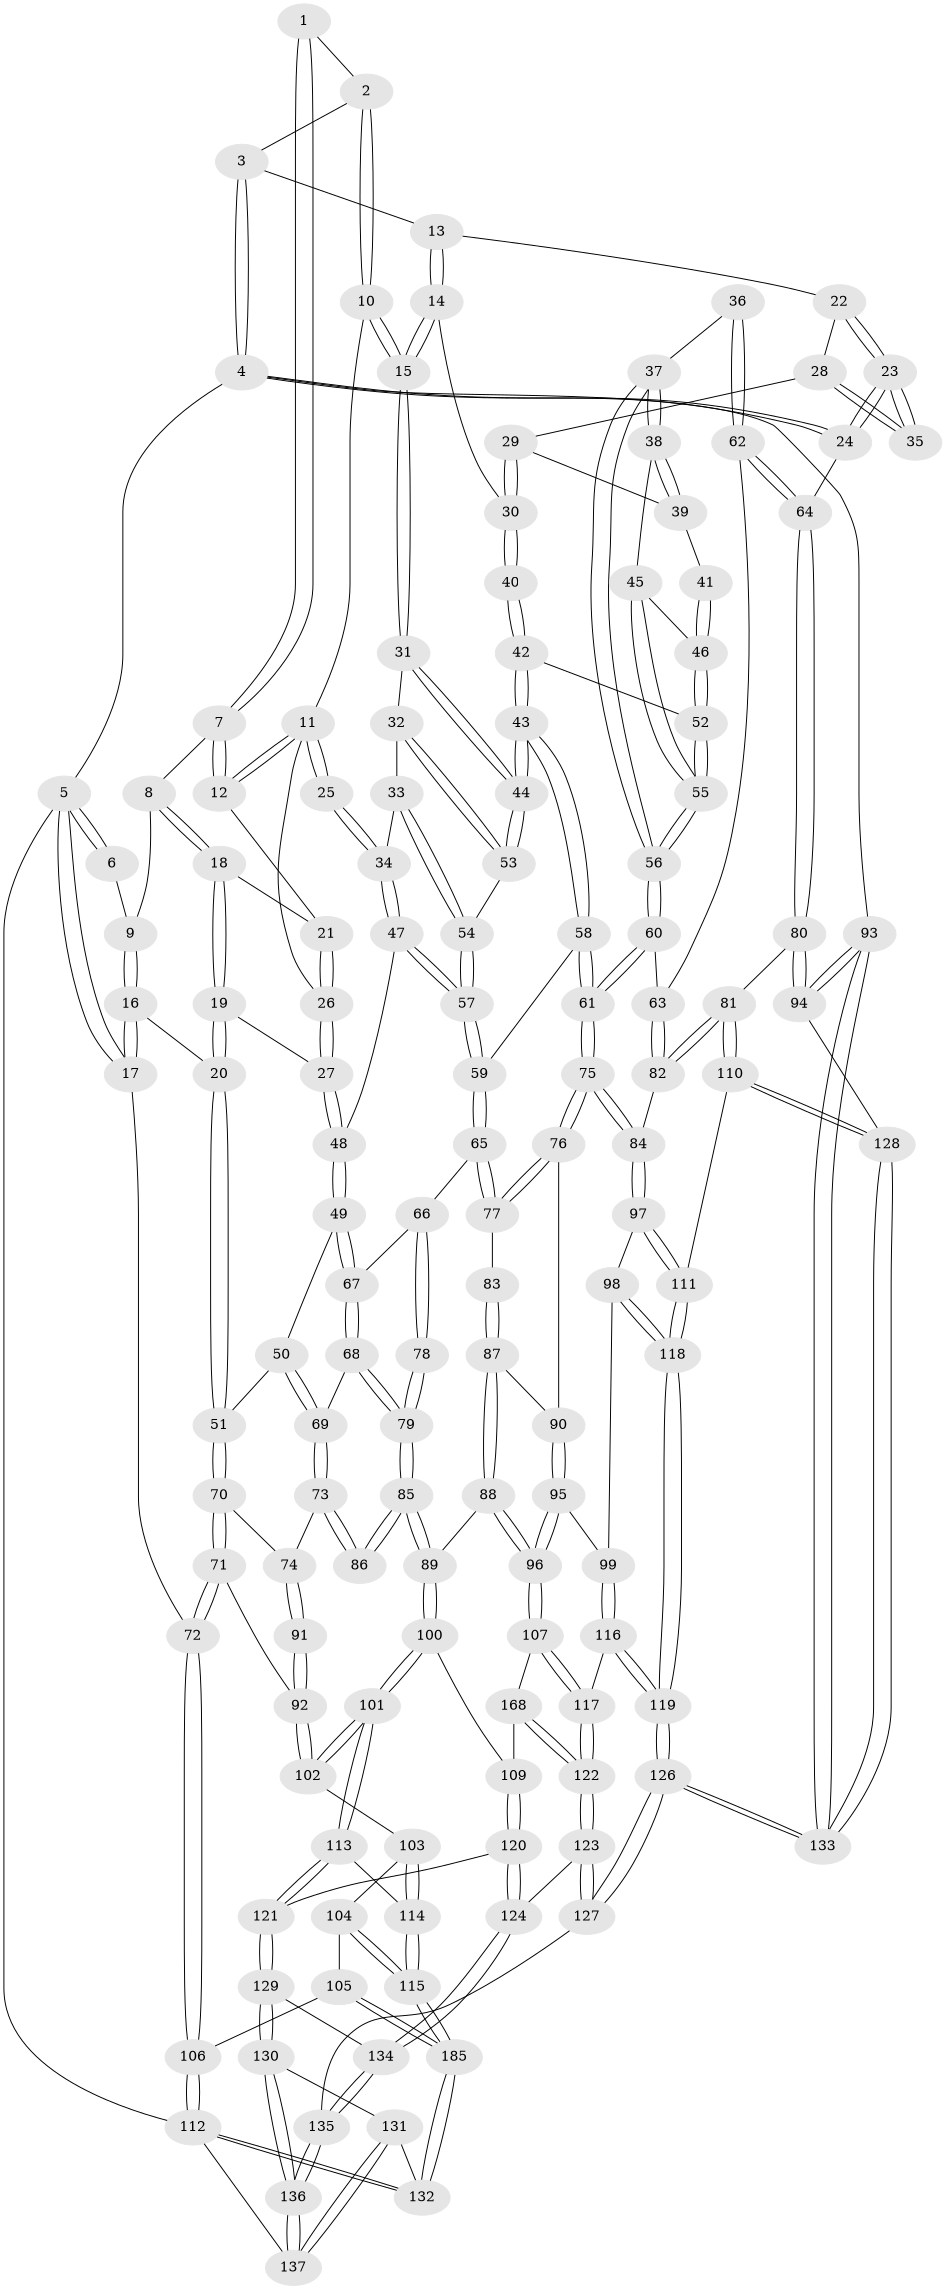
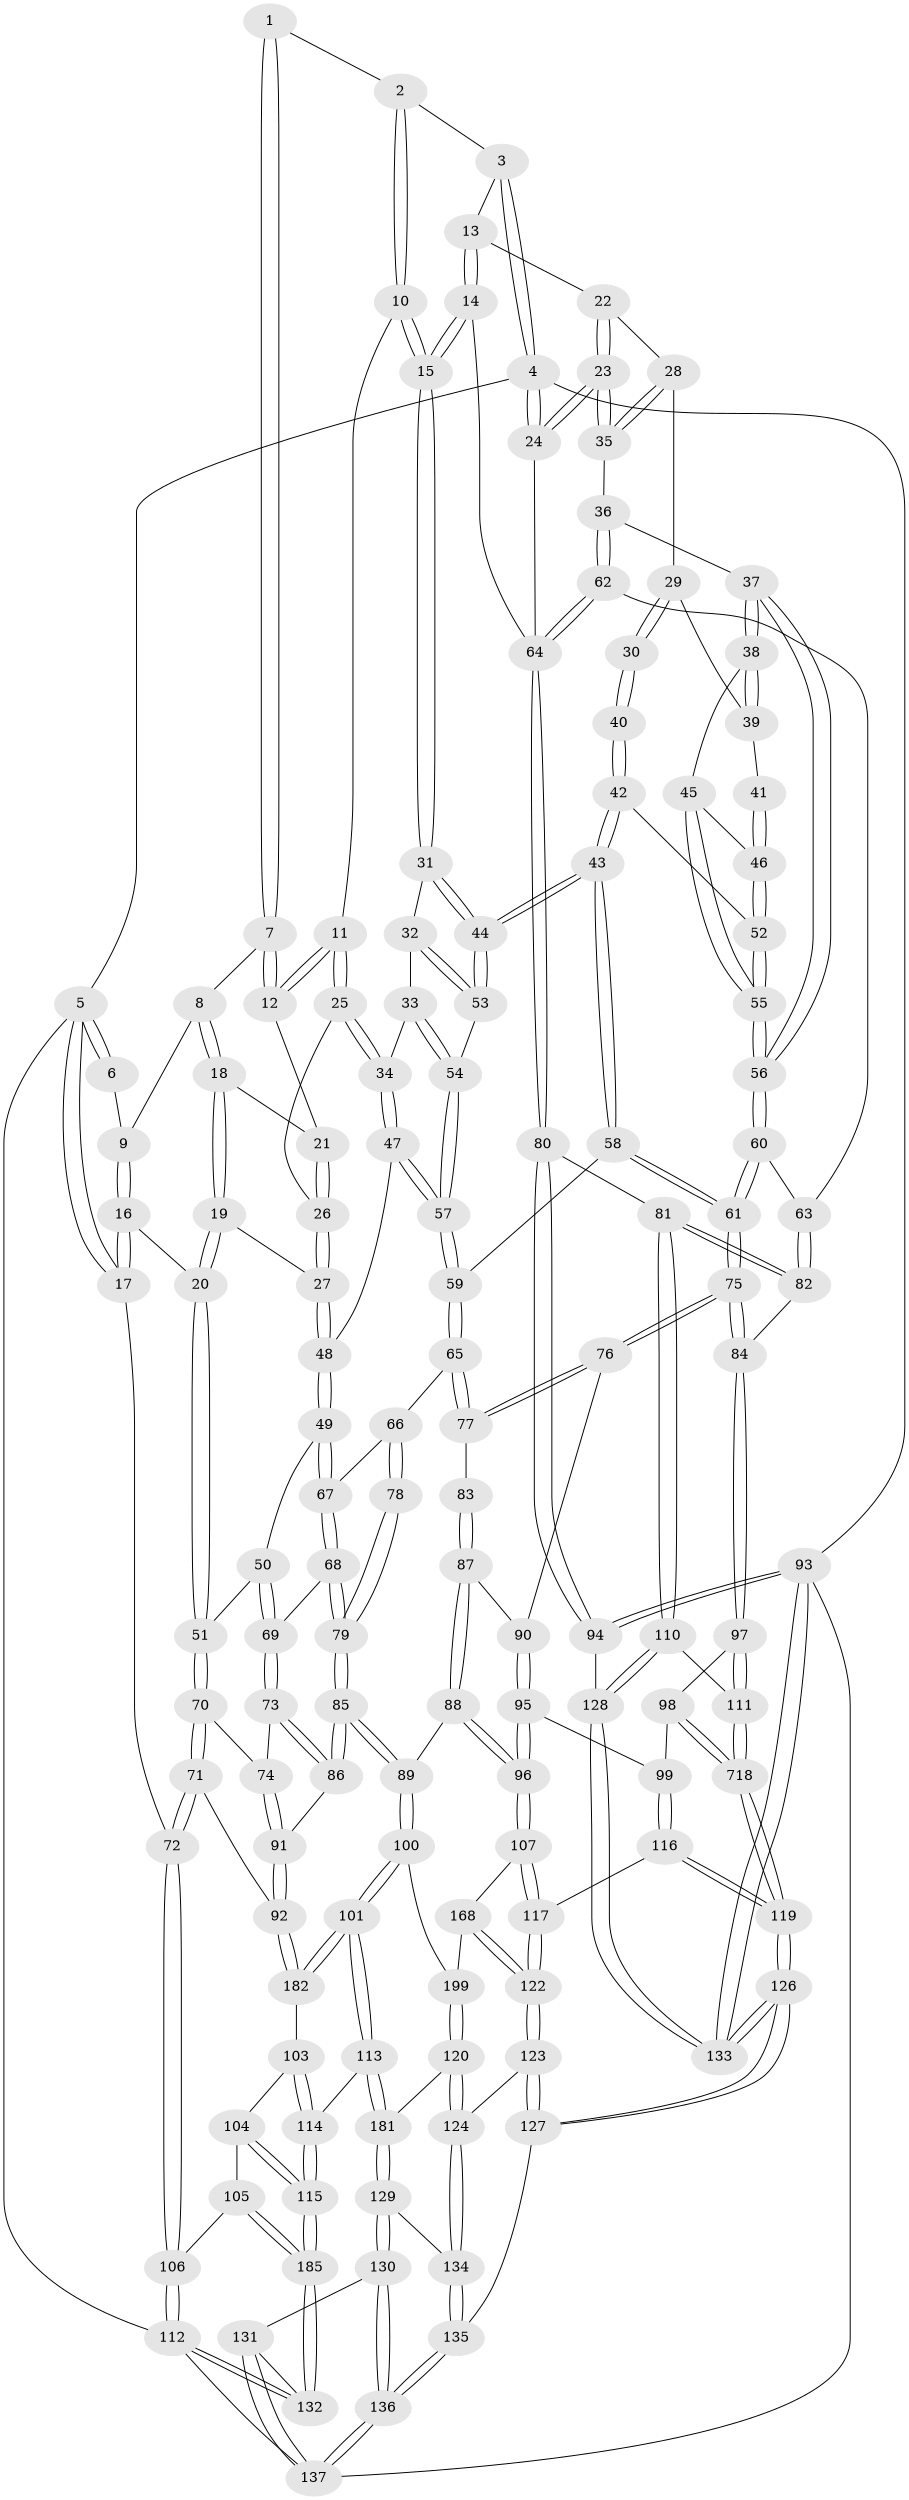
edge "14" -- "30": now "14" -- "64"
edge "35" -- "36": added
edge "11" -- "26": now "25" -- "26"
node "118": label "118" -> "718"
node "102": label "102" -> "182"
node "109": label "109" -> "199"
edge "86" -- "91": added
node "121": label "121" -> "181"
edge "93" -- "137": added
